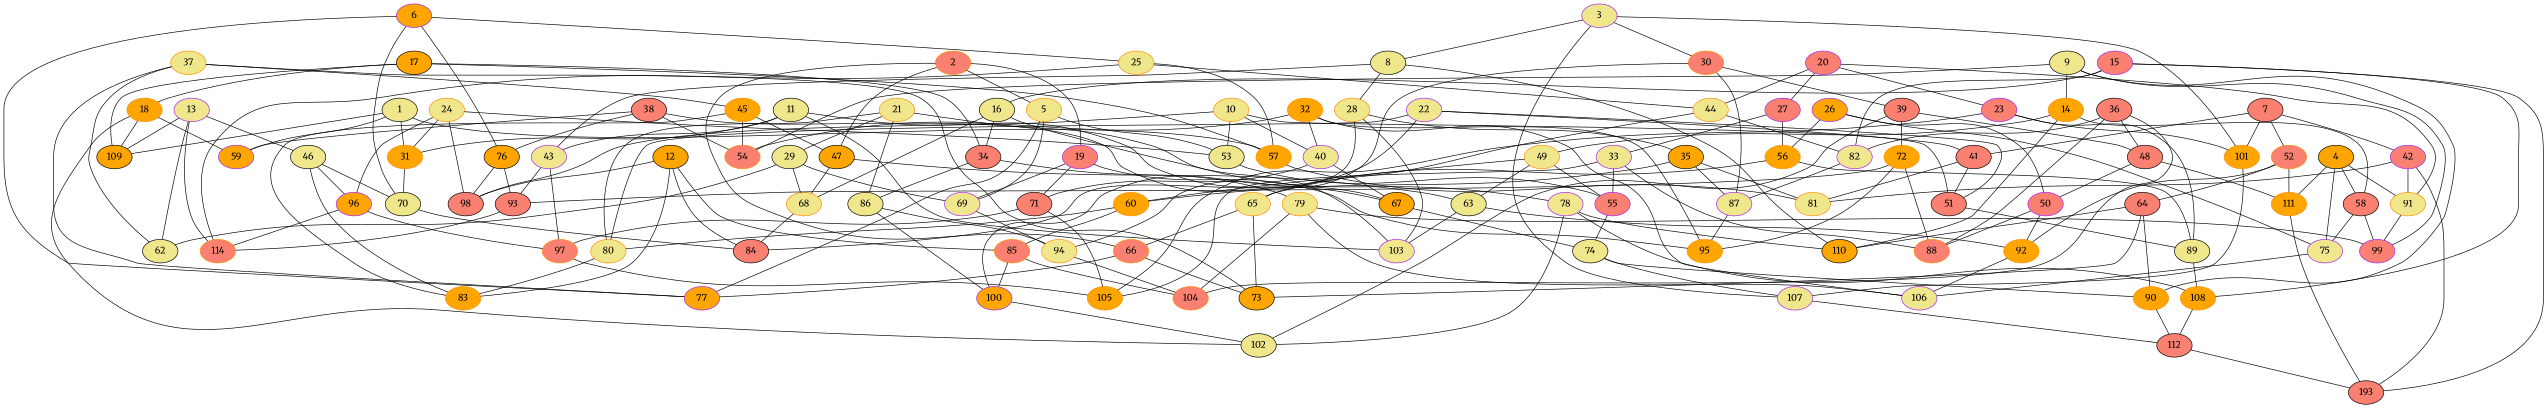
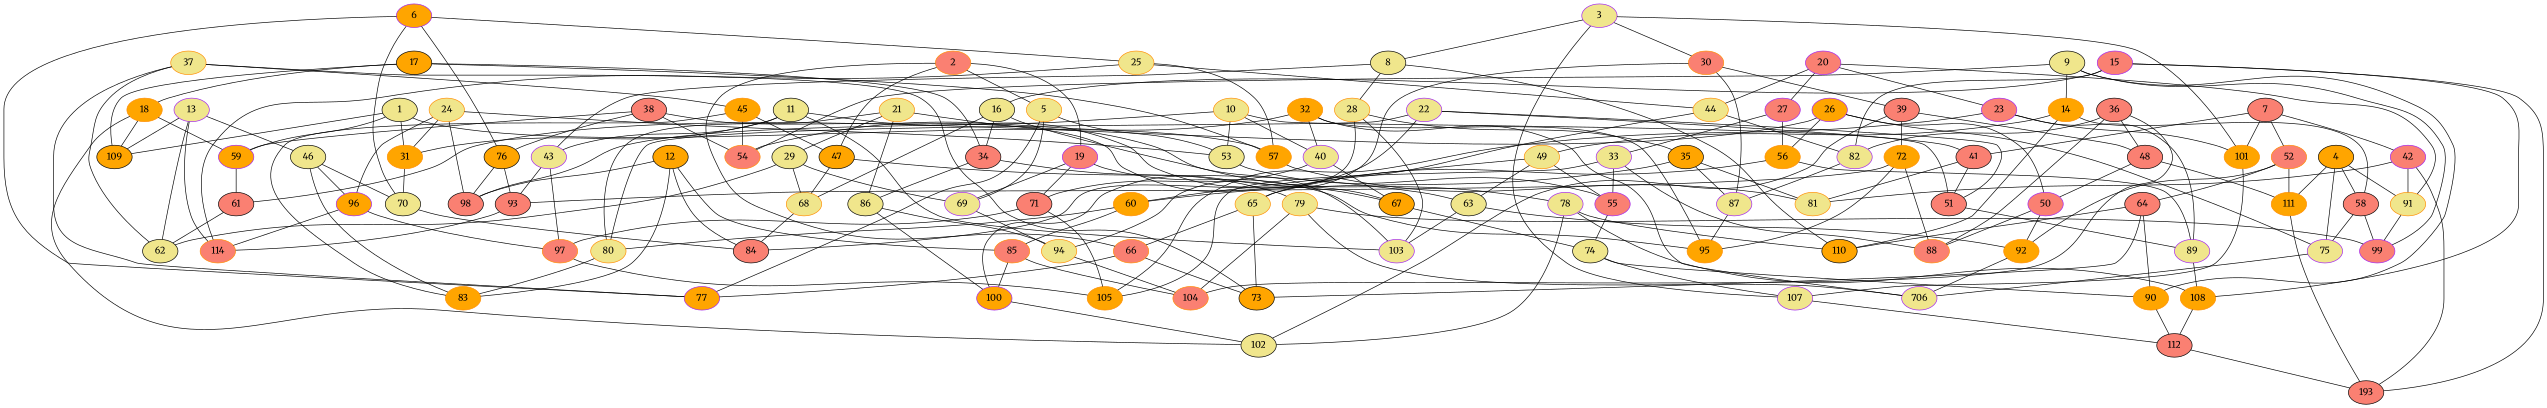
node "61": added
node "89": color black -> purple
node "106": label "106" -> "706"
